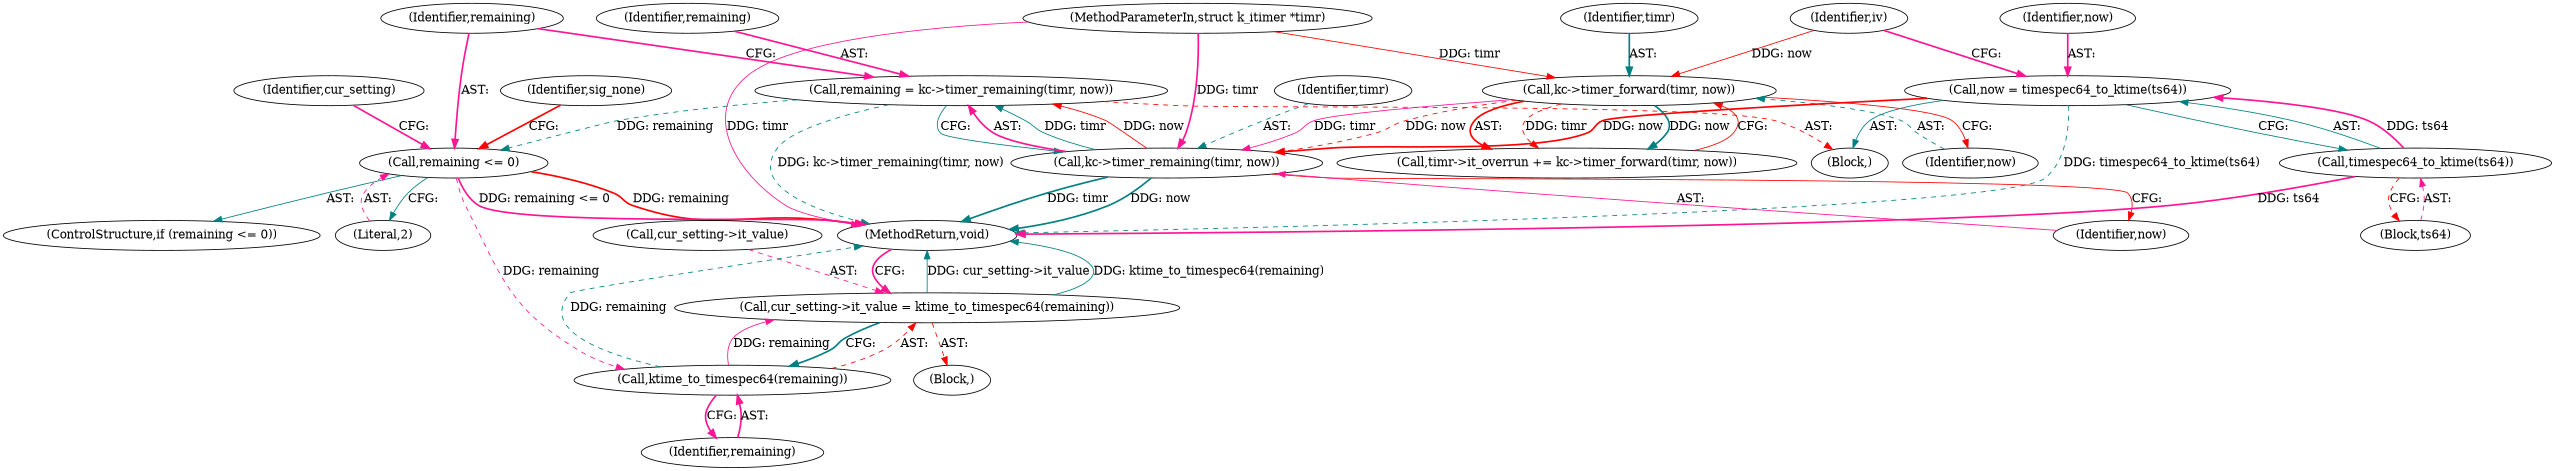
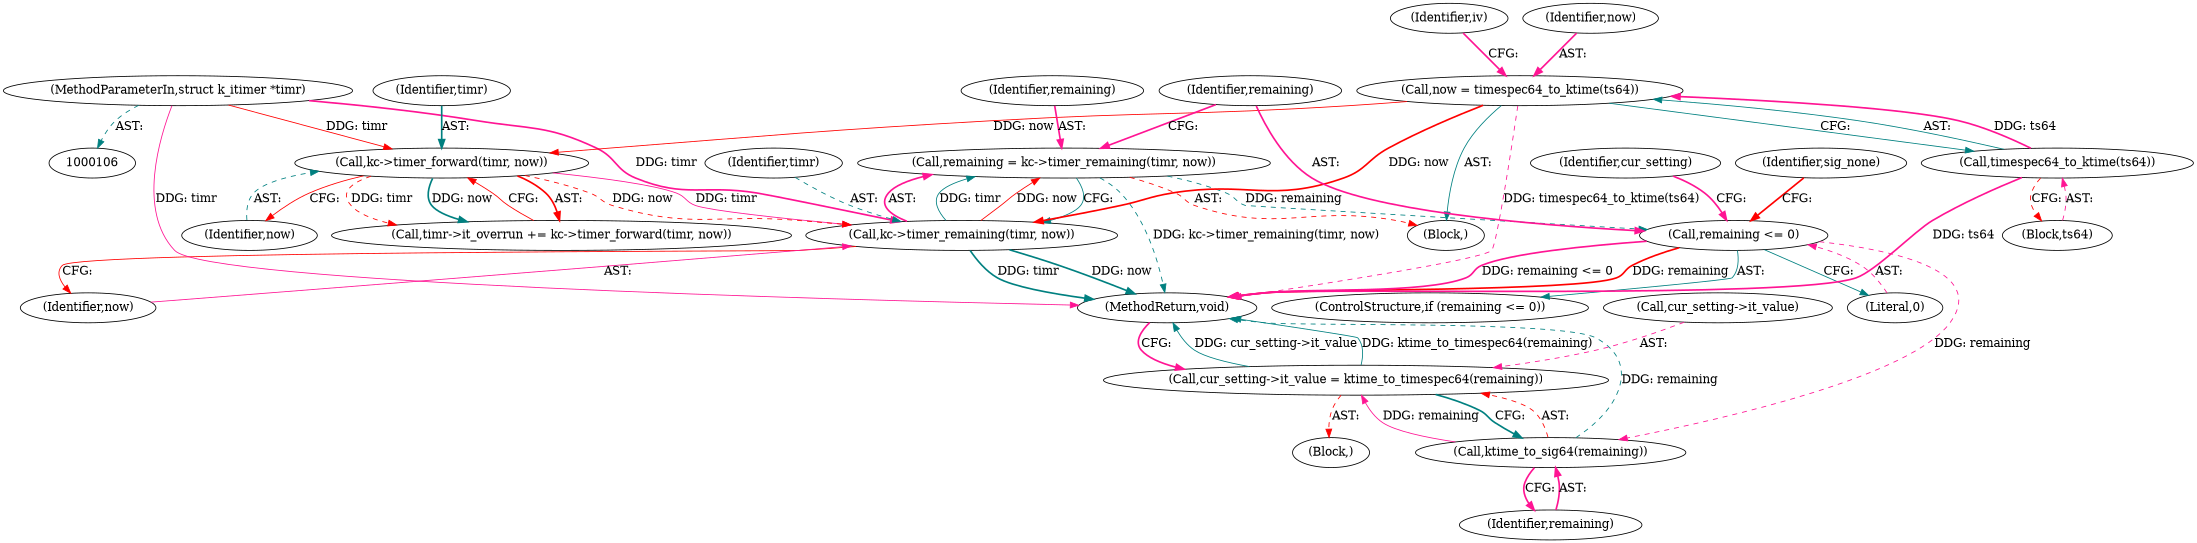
edge "(Identifier,iv)" -> "(Call,kc->timer_forward(timr, now))": now "(Call,now = timespec64_to_ktime(ts64))" -> "(Call,kc->timer_forward(timr, now))"
node "1000106": added
edge "(Call,now = timespec64_to_ktime(ts64))" -> "(MethodReturn,void)": color teal -> deeppink
node "(Literal,2)": label "(Literal,2)" -> "(Literal,0)"
node "(Call,ktime_to_timespec64(remaining))": label "(Call,ktime_to_timespec64(remaining))" -> "(Call,ktime_to_sig64(remaining))"
